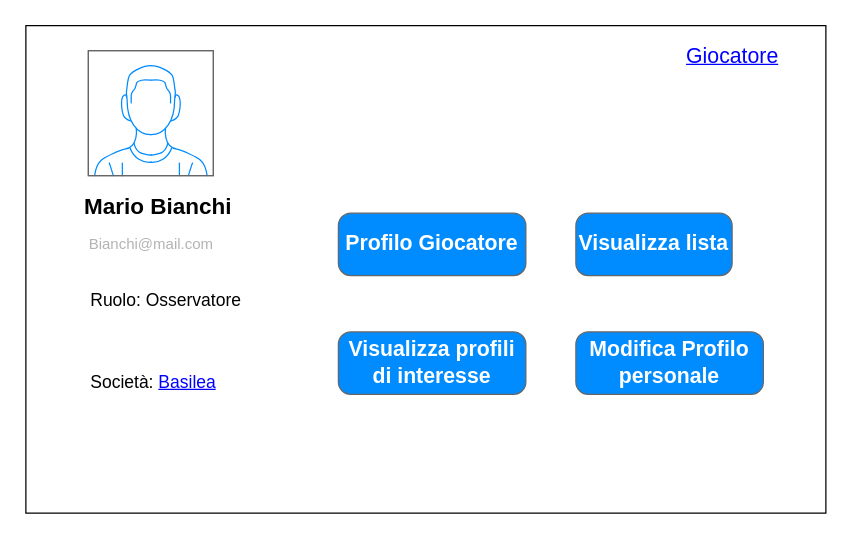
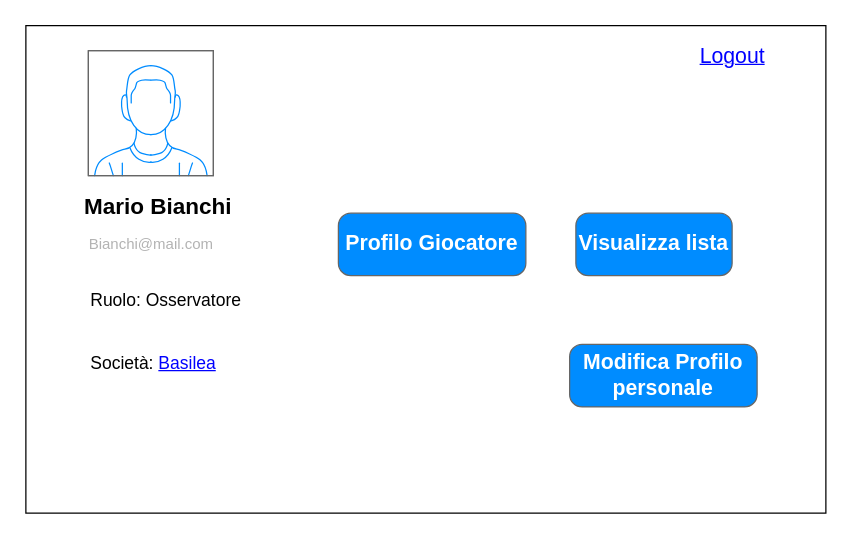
node "Giocatore": label "Giocatore" -> "Logout"
node "Visualizza profili di interesse": removed
node "Modifica Profilo personale": moved (669, 363) -> (663, 376)
node "Società: Basilea": moved (163, 382) -> (163, 363)
